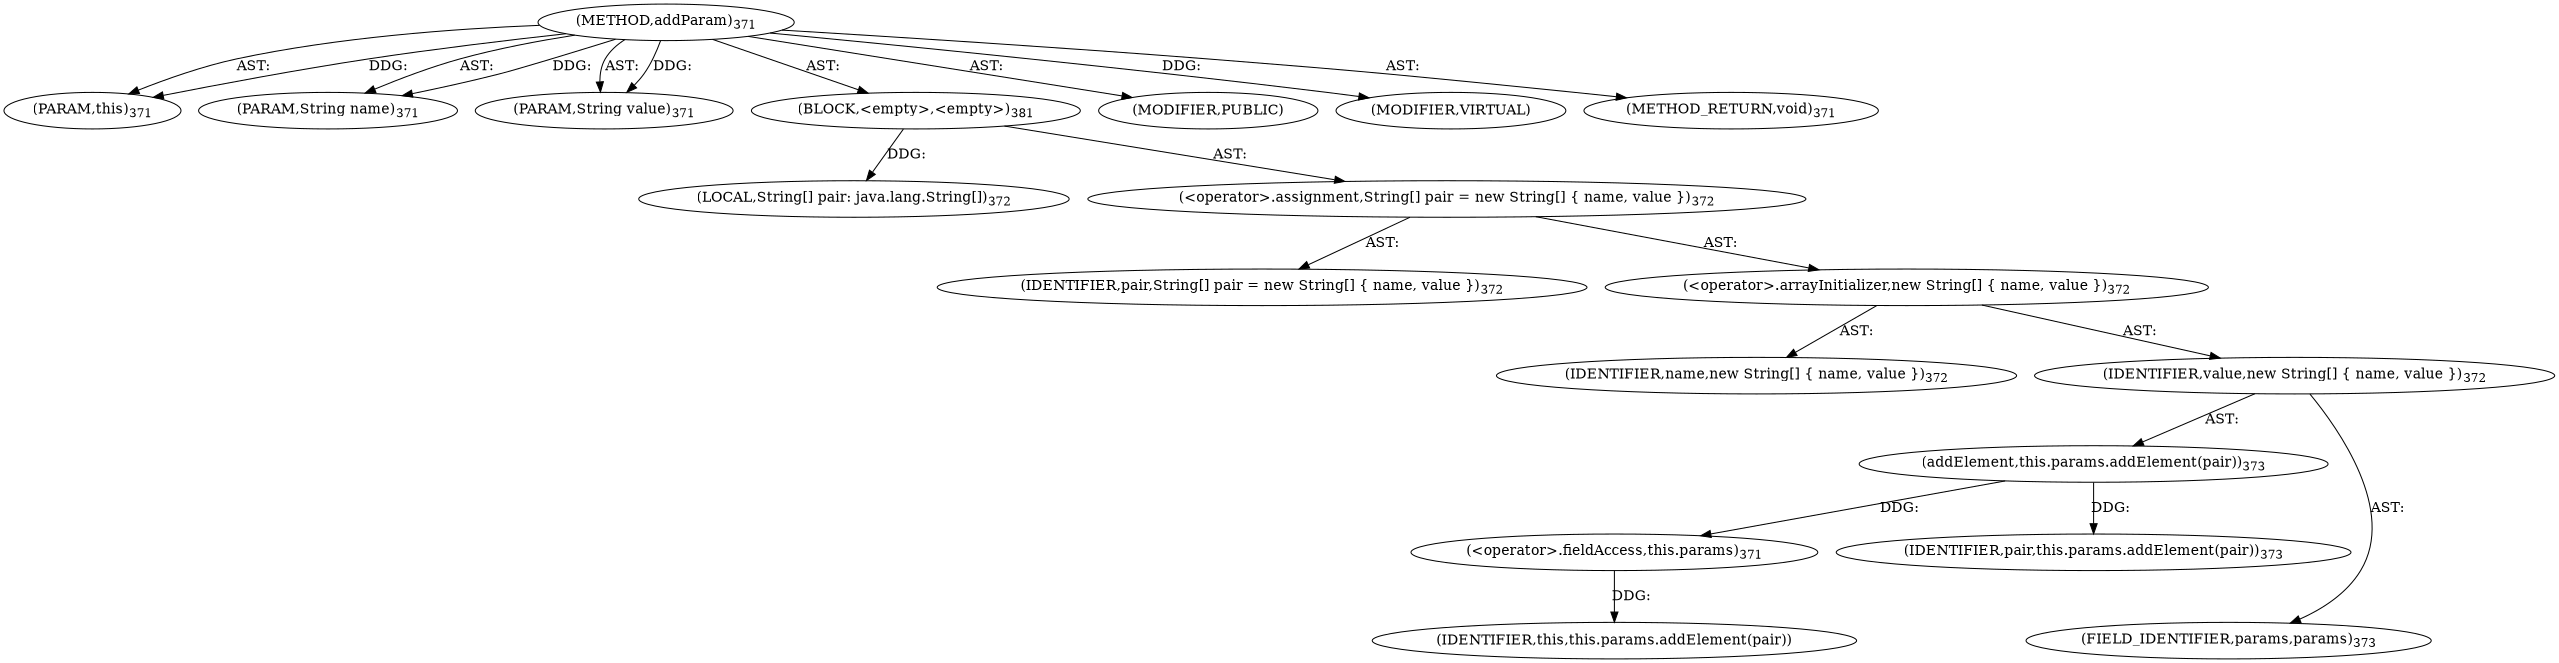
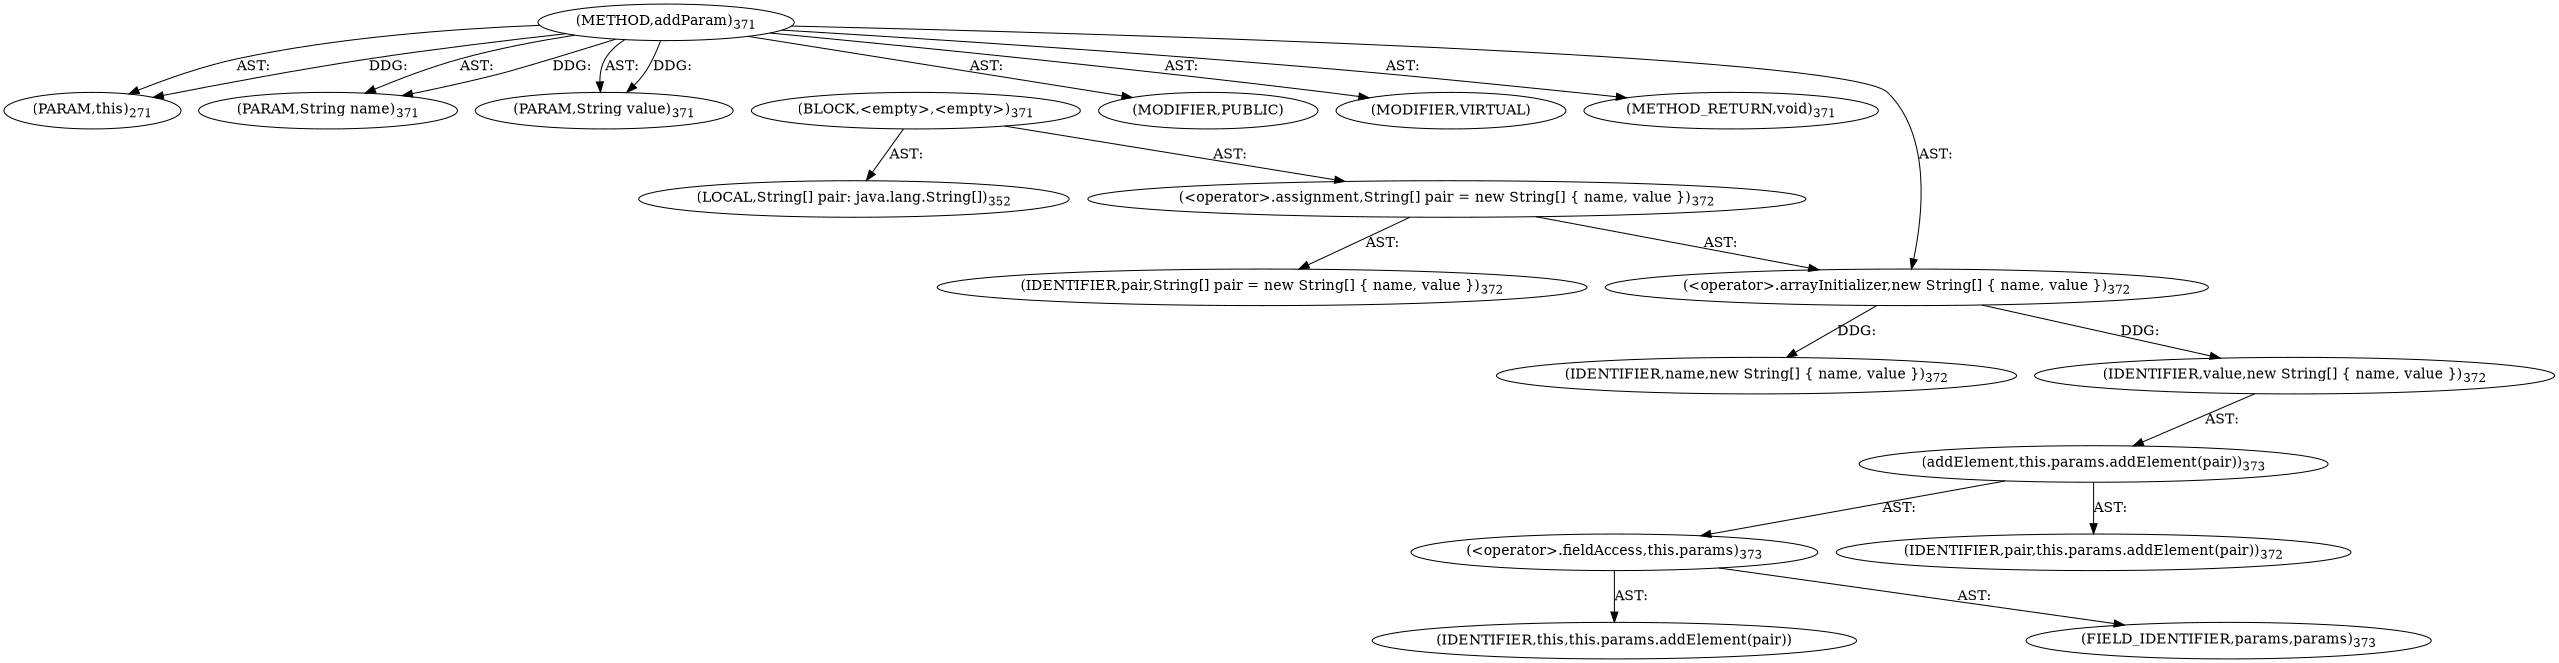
edge "(METHOD,addParam)" -> "(BLOCK,<empty>,<empty>)": now "(METHOD,addParam)" -> "(<operator>.arrayInitializer,new String[] { name, value })"
edge "(METHOD,addParam)" -> "(MODIFIER,VIRTUAL)": label "DDG: " -> "AST: "
node "(PARAM,this)": text "371" -> "271"
node "(BLOCK,<empty>,<empty>)": text "381" -> "371"
edge "(BLOCK,<empty>,<empty>)" -> "(LOCAL,String[] pair: java.lang.String[])": label "DDG: " -> "AST: "
node "(LOCAL,String[] pair: java.lang.String[])": text "372" -> "352"
edge "(<operator>.arrayInitializer,new String[] { name, value })" -> "(IDENTIFIER,name,new String[] { name, value })": label "AST: " -> "DDG: "
edge "(<operator>.arrayInitializer,new String[] { name, value })" -> "(IDENTIFIER,value,new String[] { name, value })": label "AST: " -> "DDG: "
edge "(addElement,this.params.addElement(pair))" -> "(<operator>.fieldAccess,this.params)": label "DDG: " -> "AST: "
edge "(addElement,this.params.addElement(pair))" -> "(IDENTIFIER,pair,this.params.addElement(pair))": label "DDG: " -> "AST: "
edge "(IDENTIFIER,value,new String[] { name, value })" -> "(FIELD_IDENTIFIER,params,params)": now "(<operator>.fieldAccess,this.params)" -> "(FIELD_IDENTIFIER,params,params)"
node "(<operator>.fieldAccess,this.params)": text "371" -> "373"
node "(IDENTIFIER,pair,this.params.addElement(pair))": text "373" -> "372"
edge "(<operator>.fieldAccess,this.params)" -> "(IDENTIFIER,this,this.params.addElement(pair))": label "DDG: " -> "AST: "
